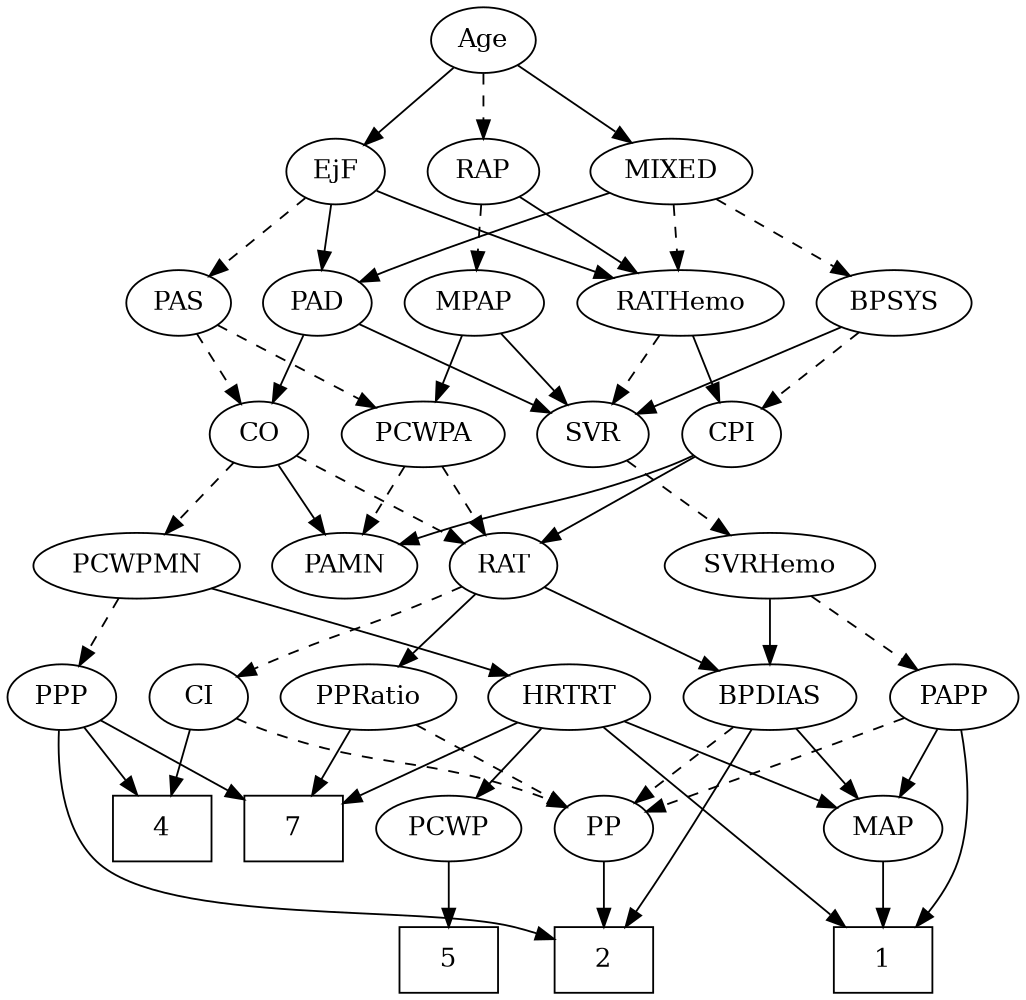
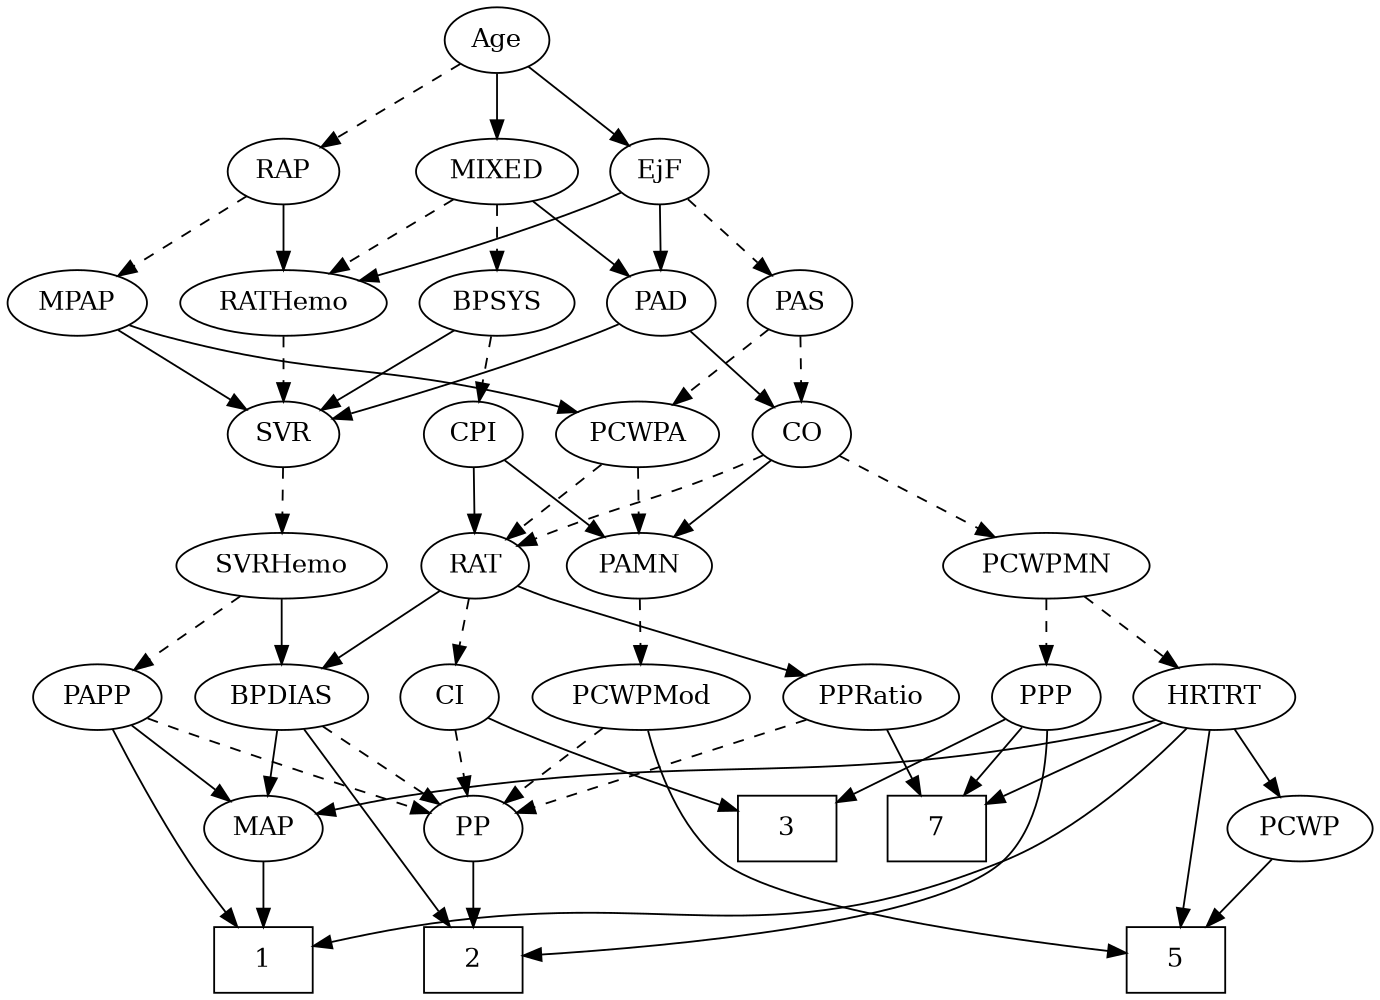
edge "RATHemo" -> "CPI": removed
edge "PCWPMN" -> "HRTRT": style solid -> dashed
node "PCWPMod": added
edge "HRTRT" -> "5": added
node "4": label "4" -> "3"
